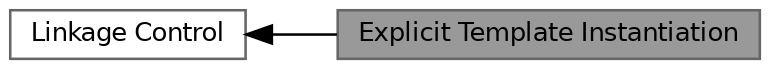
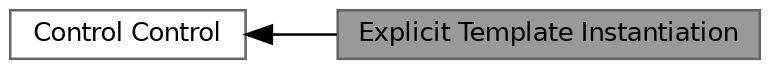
node "Linkage Control": label "Linkage Control" -> "Control Control"
